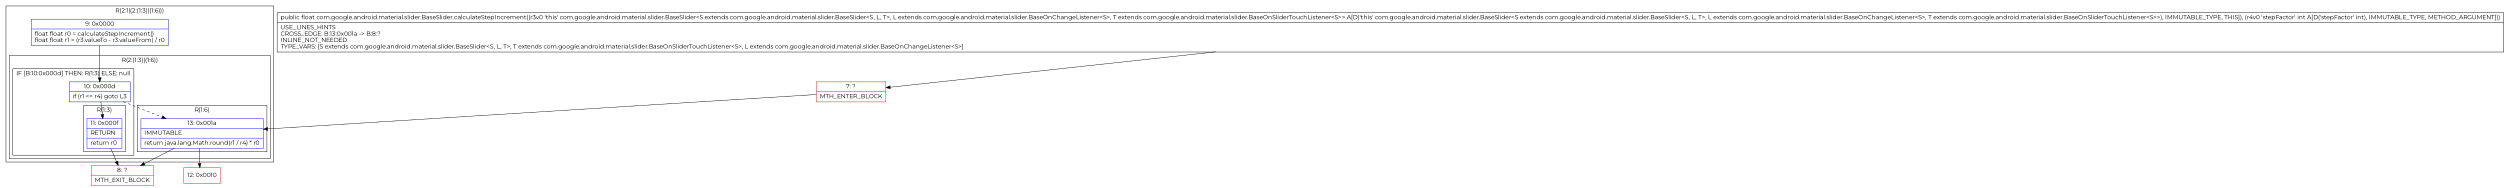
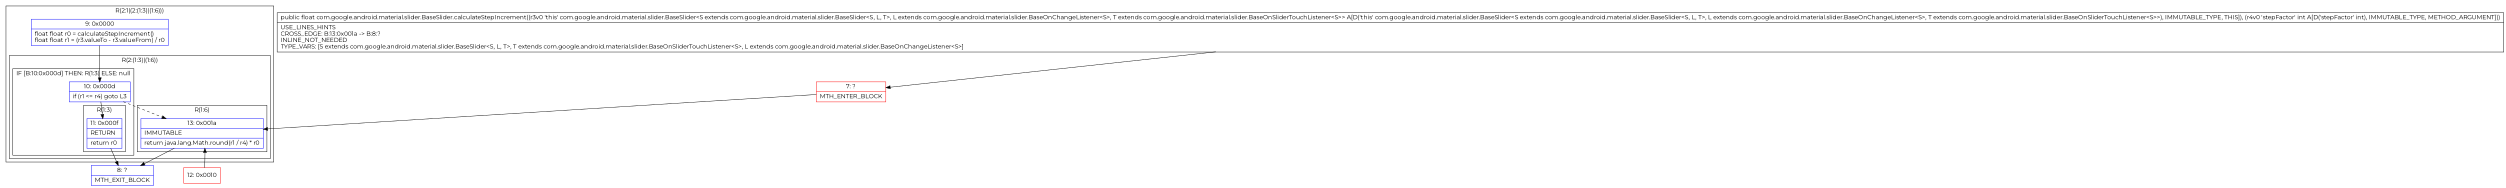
edge "13: 0x001a" -> "12: 0x0010": reversed
node "8: ?": color red -> blue
